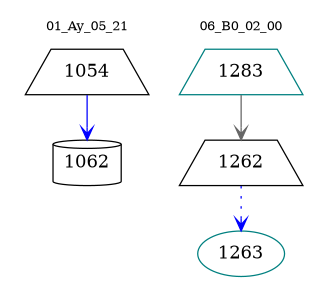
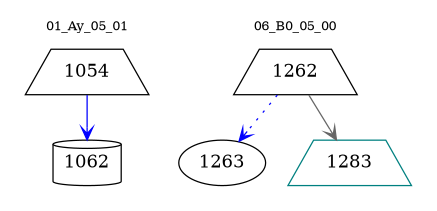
cluster "01_Ay_05_21": label "01_Ay_05_21" -> "01_Ay_05_01"
cluster "06_B0_02_00": label "06_B0_02_00" -> "06_B0_05_00"
edge "1283" -> "1262": reversed
node "1263": color teal -> black
